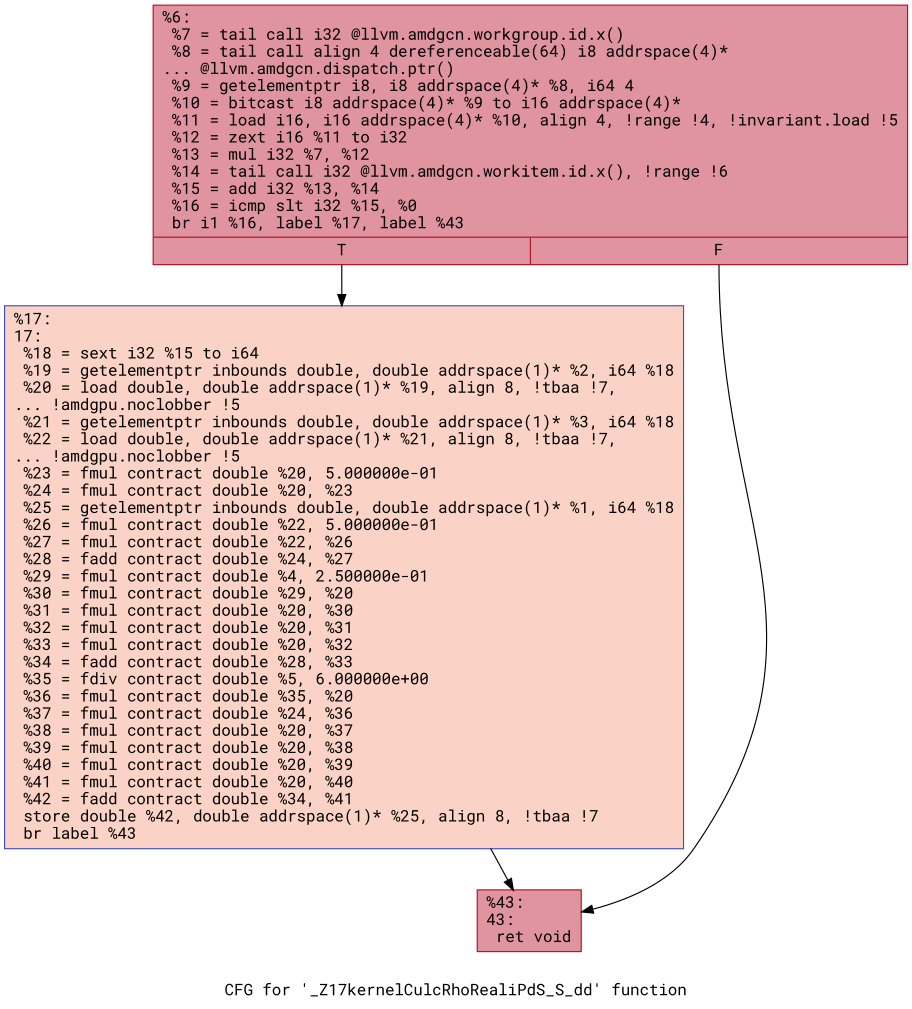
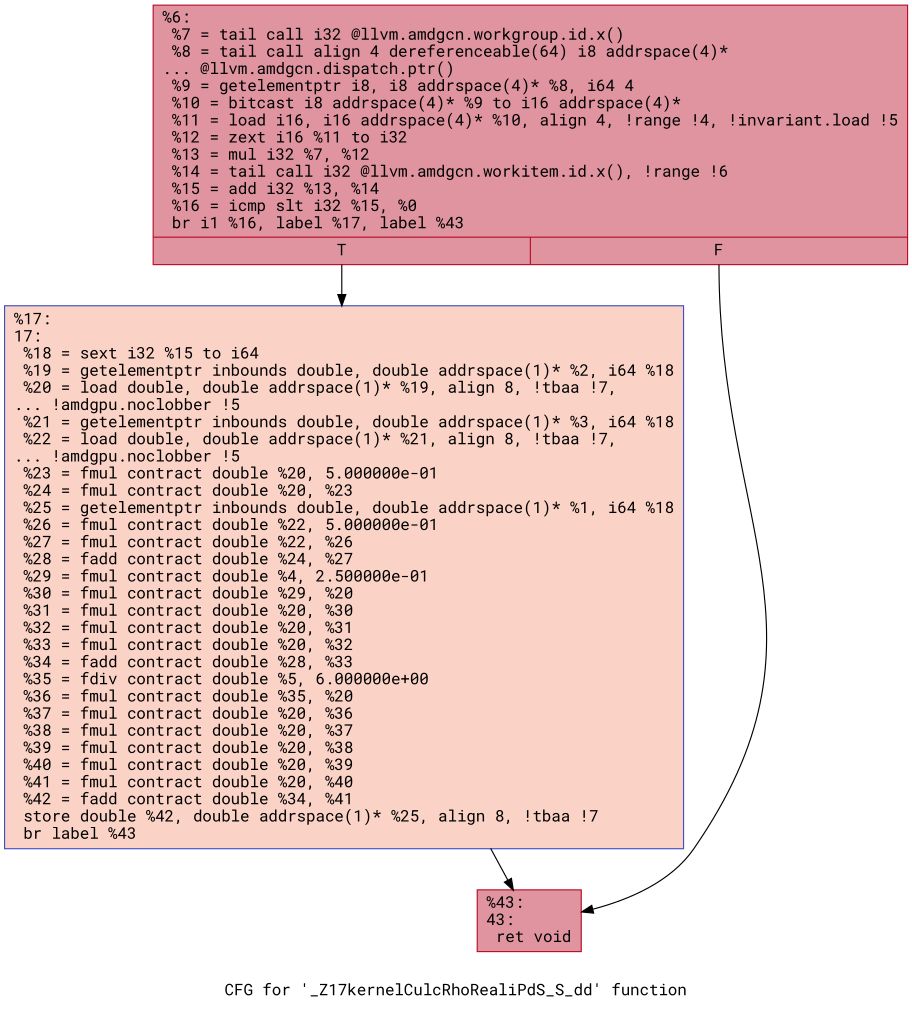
node "%17:": text "%37 = fmul contract double %24, %36" -> "%37 = fmul contract double %20, %36"
